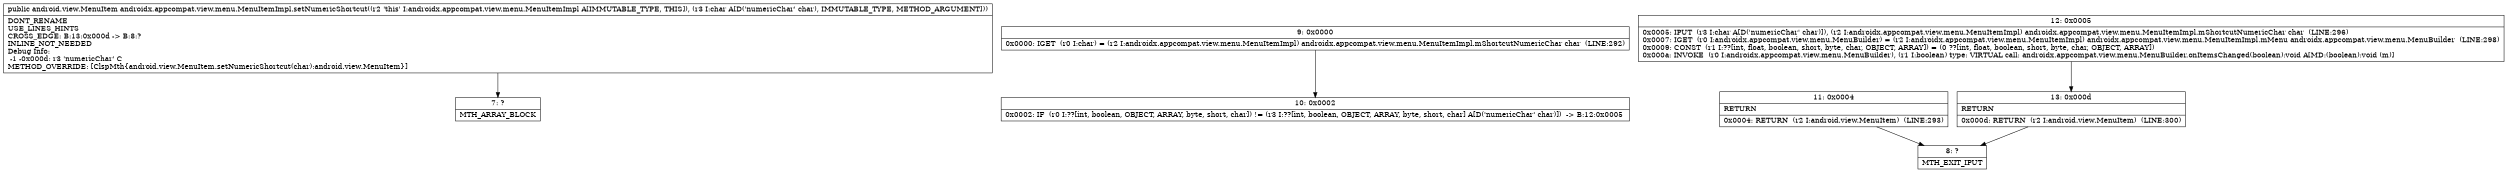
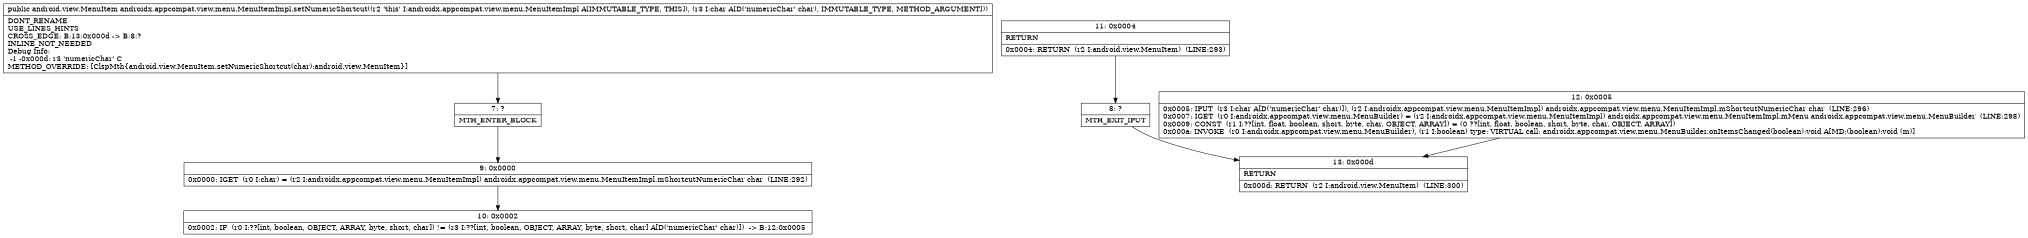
node "7: ?": text "MTH_ARRAY_BLOCK" -> "MTH_ENTER_BLOCK"
edge "13: 0x000d" -> "8: ?": reversed
edge "7: ?" -> "9: 0x0000": added
